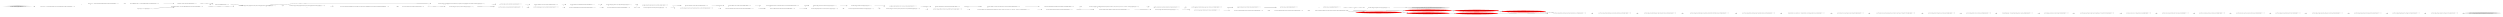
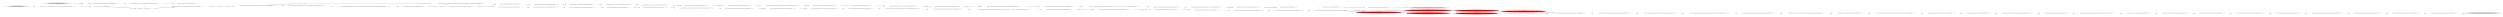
node "shouldSuccessfullyLoadMinimalXMLConfigFile['0', '0', '1']": added
node "assertNotNull(config)@@@7@@@['0', '0', '1']": removed
node "Properties props = new Properties()@@@5@@@['1', '1', '0']": added
